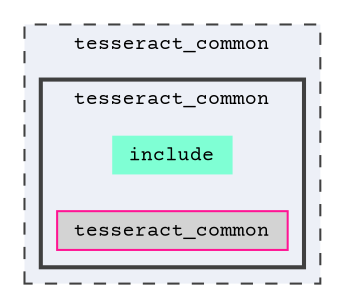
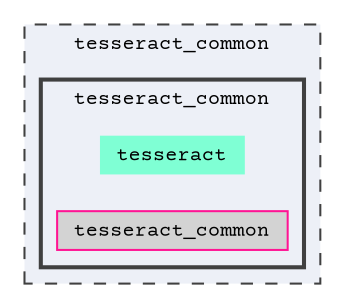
node "include": label "include" -> "tesseract"
